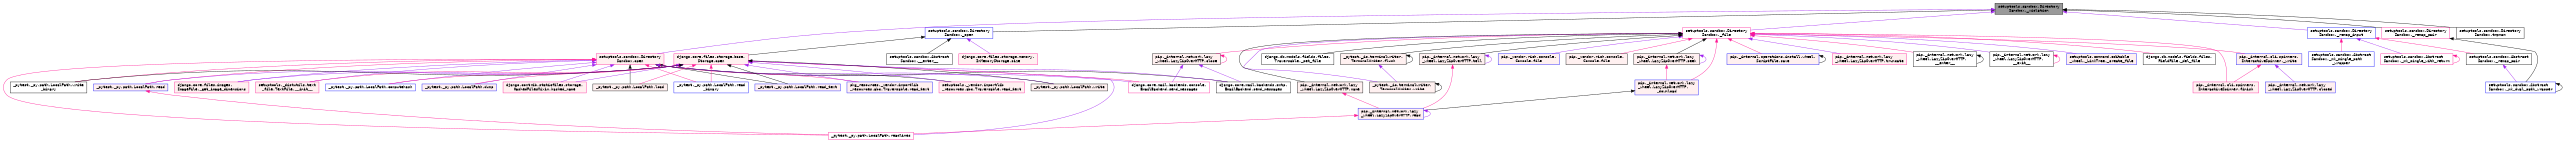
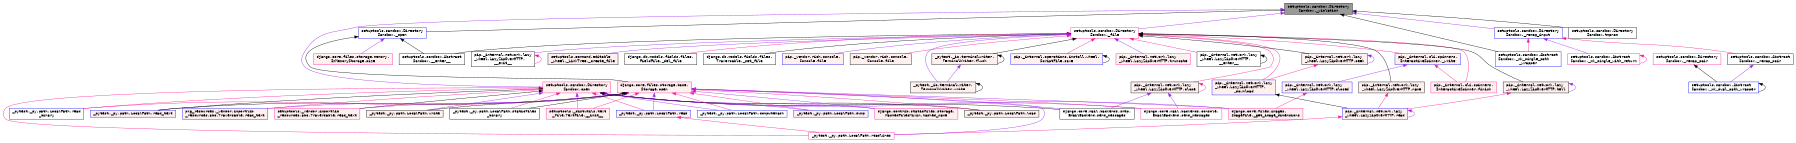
edge "setuptools.sandbox.Directory Sandbox._remap_pair" -> "setuptools.sandbox.Directory Sandbox._violation": now "setuptools.sandbox.Abstract Sandbox._mk_single_path _wrapper" -> "setuptools.sandbox.Directory Sandbox._violation"
edge "setuptools.sandbox.Abstract Sandbox.__enter__" -> "setuptools.sandbox.Directory Sandbox._file": added
node "setuptools.command.editable _wheel._LinkTree._create_file": color blue -> black
node "_pytest._py.path.LocalPath.write _binary": label "_pytest._py.path.LocalPath.write _binary" -> "_pytest._py.path.LocalPath.staticfiles _binary"
edge "django.core.files.images. ImageFile._get_image_dimensions" -> "pip._internal.network.lazy _wheel.LazyZipOverHTTP.closed": added
